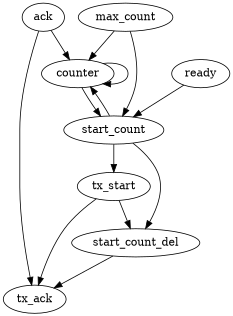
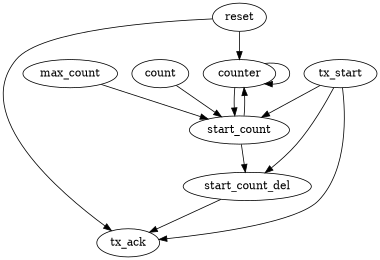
node "ack": label "ack" -> "reset"
edge "max_count" -> "counter": removed
node "ready": label "ready" -> "count"
edge "start_count" -> "tx_start": reversed
